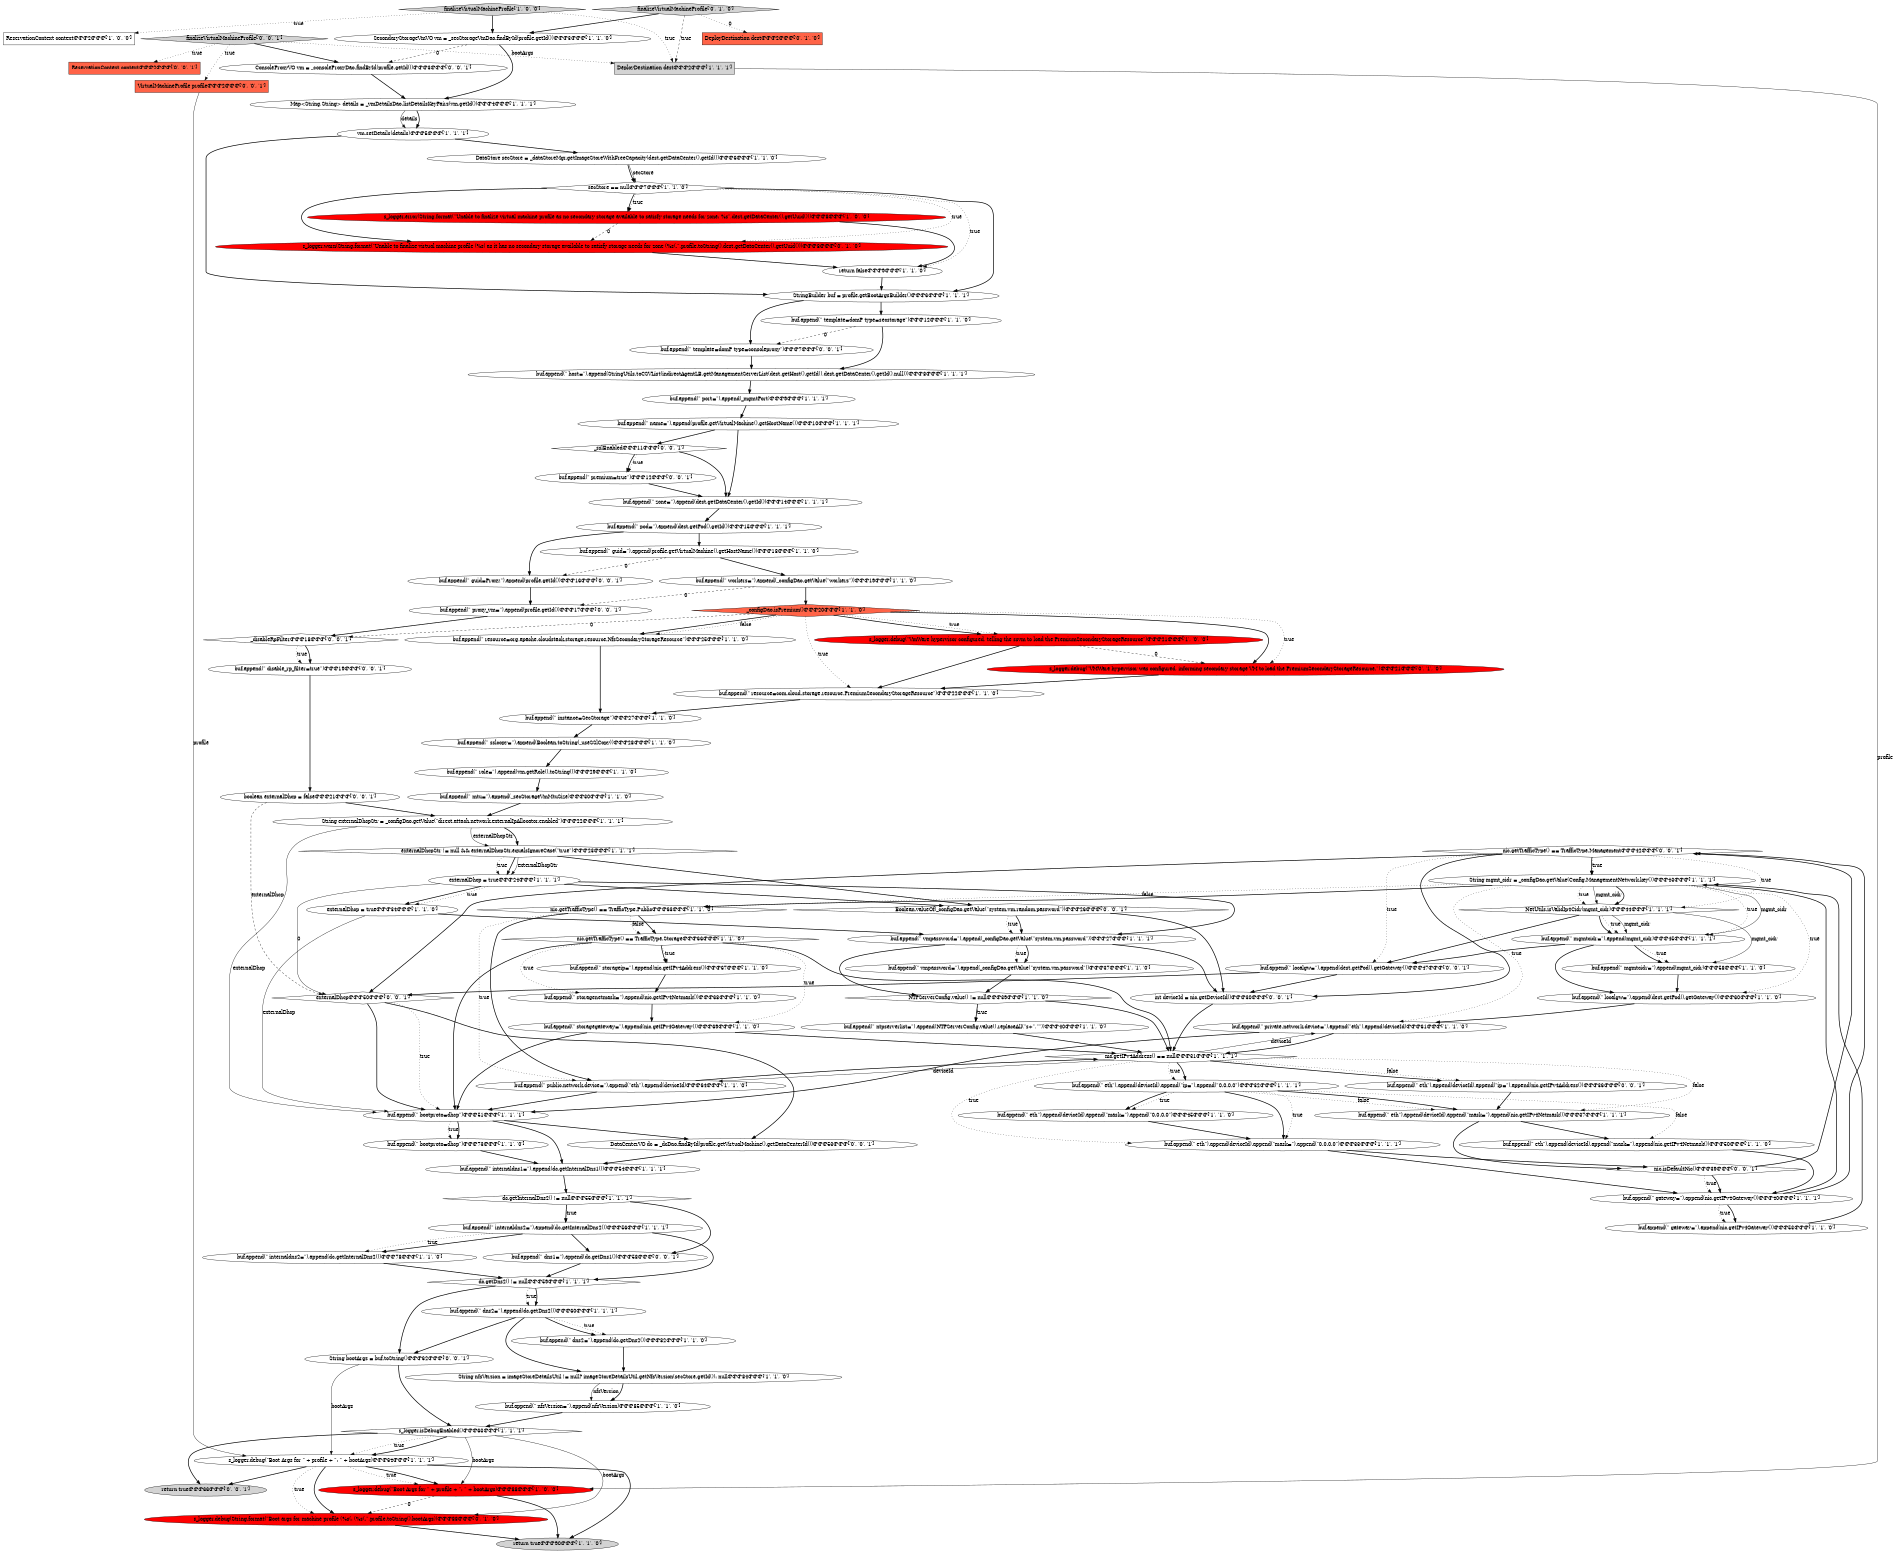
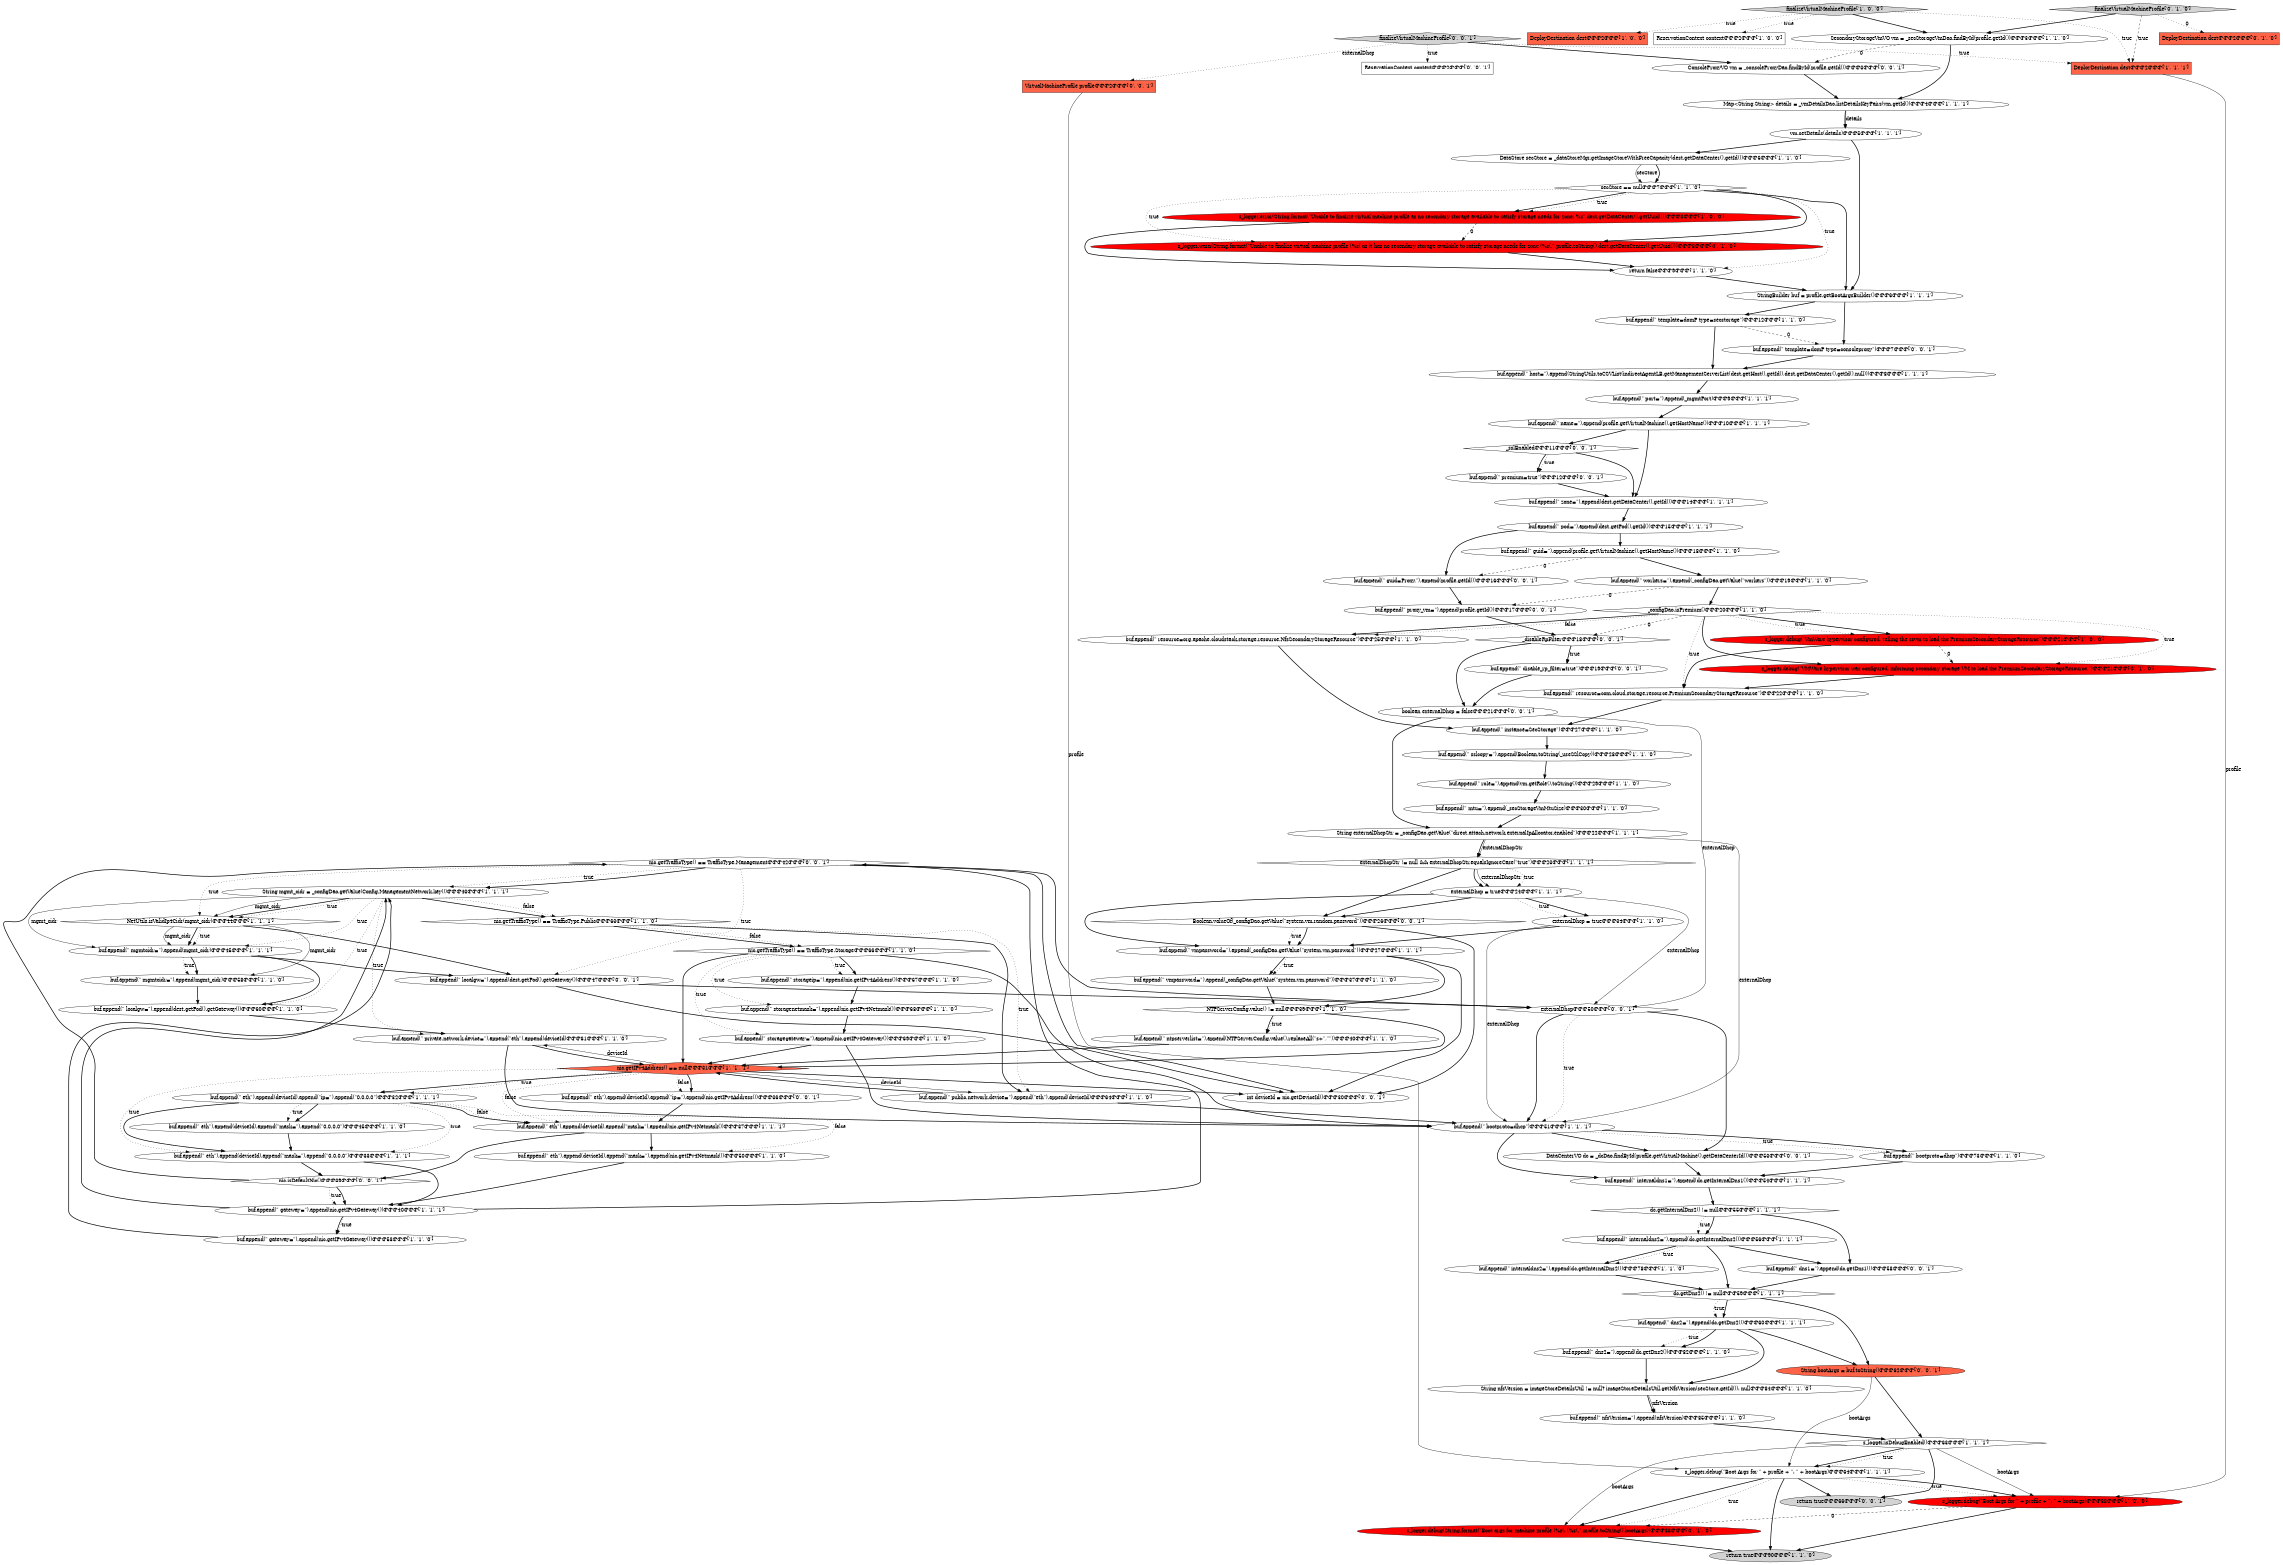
node "DeployDestination dest@@@2@@@['1', '0', '0']": added
edge "finalizeVirtualMachineProfile['0', '0', '1']" -> "VirtualMachineProfile profile@@@2@@@['0', '0', '1']": label "true" -> "externalDhcp"
edge "finalizeVirtualMachineProfile['0', '0', '1']" -> "DeployDestination dest@@@2@@@['1', '1', '1']": label "bootArgs" -> "true"
node "ReservationContext context@@@2@@@['0', '0', '1']": fillcolor tomato -> white
node "DeployDestination dest@@@2@@@['1', '1', '1']": fillcolor lightgray -> tomato
node "_configDao.isPremium()@@@20@@@['1', '1', '0']": fillcolor tomato -> white
edge "_disableRpFilter@@@18@@@['0', '0', '1']" -> "boolean externalDhcp = false@@@21@@@['0', '0', '1']": added
edge "boolean externalDhcp = false@@@21@@@['0', '0', '1']" -> "externalDhcp@@@50@@@['0', '0', '1']": style dashed -> solid
edge "externalDhcp = true@@@24@@@['1', '1', '1']" -> "externalDhcp@@@50@@@['0', '0', '1']": label "0" -> "externalDhcp"
edge "int deviceId = nic.getDeviceId()@@@30@@@['0', '0', '1']" -> "nic.getIPv4Address() == null@@@31@@@['1', '1', '1']": reversed
node "nic.getIPv4Address() == null@@@31@@@['1', '1', '1']": fillcolor white -> tomato
node "String bootArgs = buf.toString()@@@62@@@['0', '0', '1']": fillcolor white -> tomato
